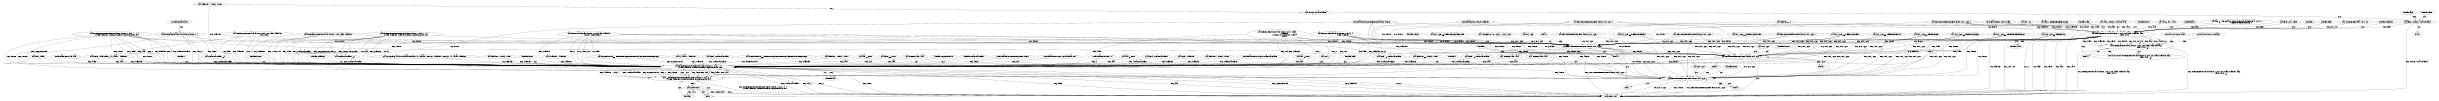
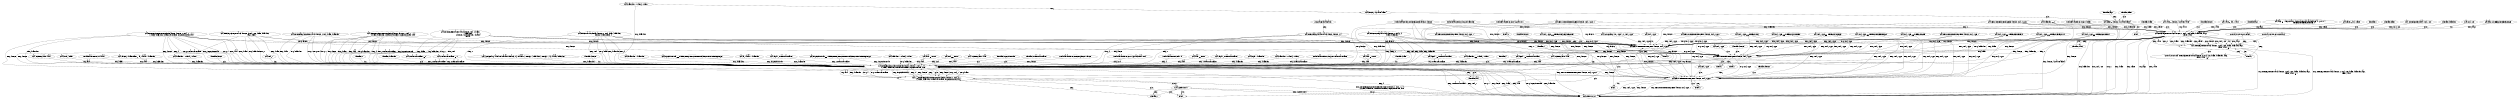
node "(MethodParameterIn,const Signature *s)": added
node "(Call,offset == NULL)": label "(Call,offset == NULL)" -> "(Call,smd == NULL)"
